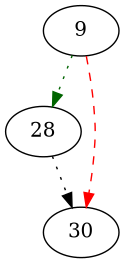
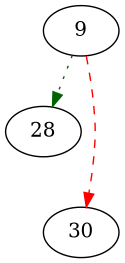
edge "28" -> "30": removed
